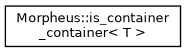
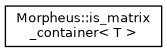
node "Morpheus::is_container _container< T >": label "Morpheus::is_container _container< T >" -> "Morpheus::is_matrix _container< T >"
